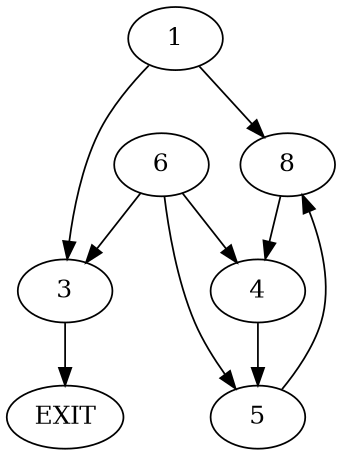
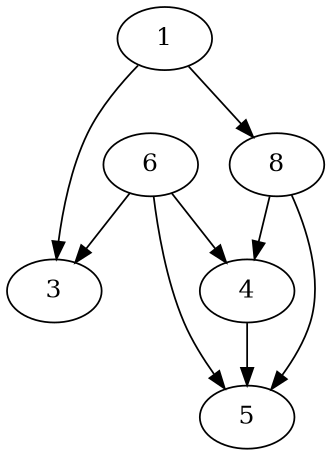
edge "5" -> "8": reversed
node "EXIT": removed
